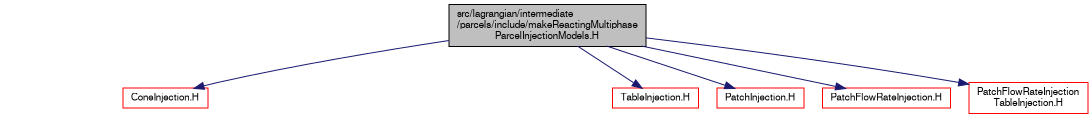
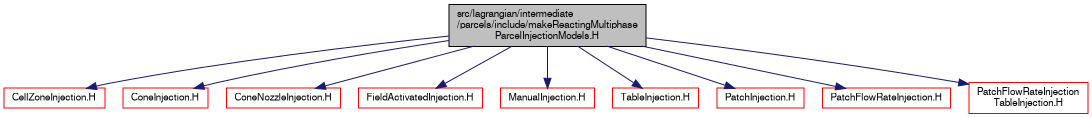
node "CellZoneInjection.H": added
node "ConeNozzleInjection.H": added
node "FieldActivatedInjection.H": added
node "ManualInjection.H": added
